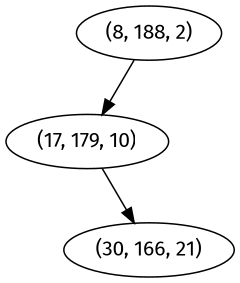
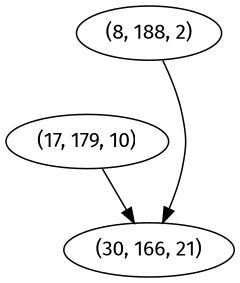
edge "(8, 188, 2)" -> "(17, 179, 10)": now "(8, 188, 2)" -> "(30, 166, 21)"
